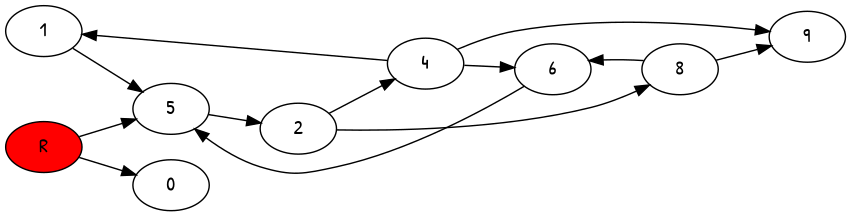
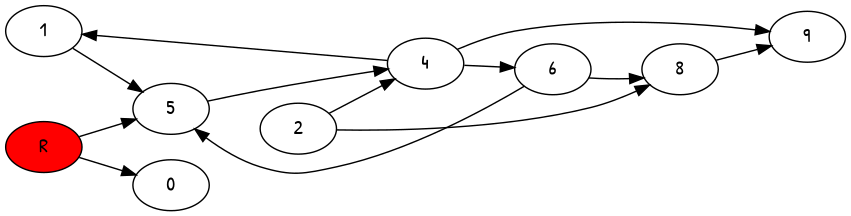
edge "8" -> "6": reversed
edge "5" -> "2": now "5" -> "4"
